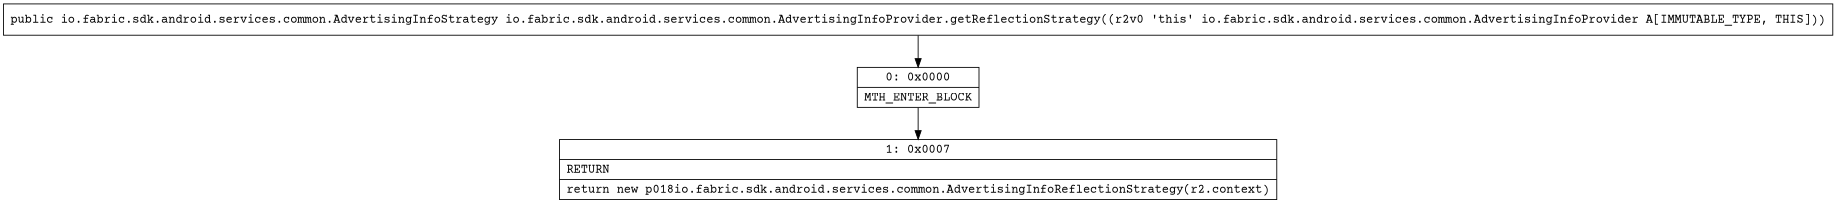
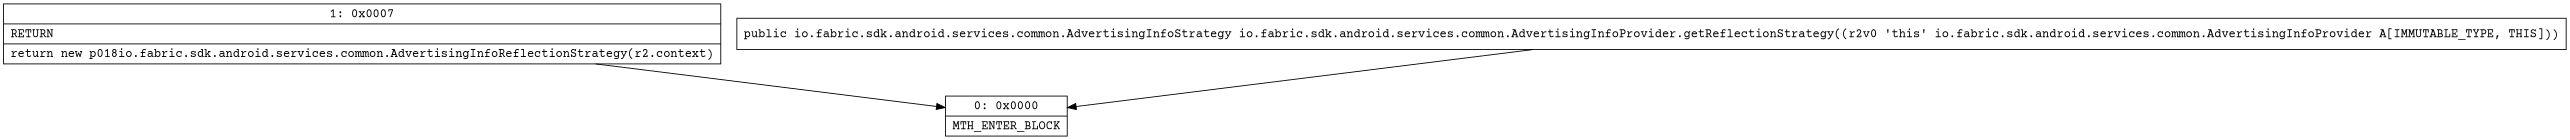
edge "0: 0x0000" -> "1: 0x0007": reversed
